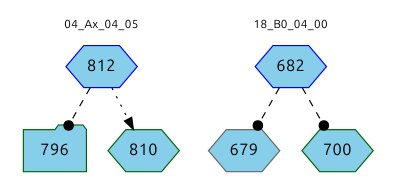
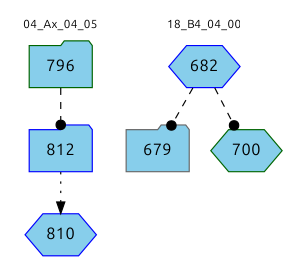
cluster "18_B0_04_00": label "18_B0_04_00" -> "18_B4_04_00"
node "812": shape hexagon -> folder
edge "812" -> "796": reversed
node "810": color darkgreen -> blue
node "679": shape hexagon -> folder
